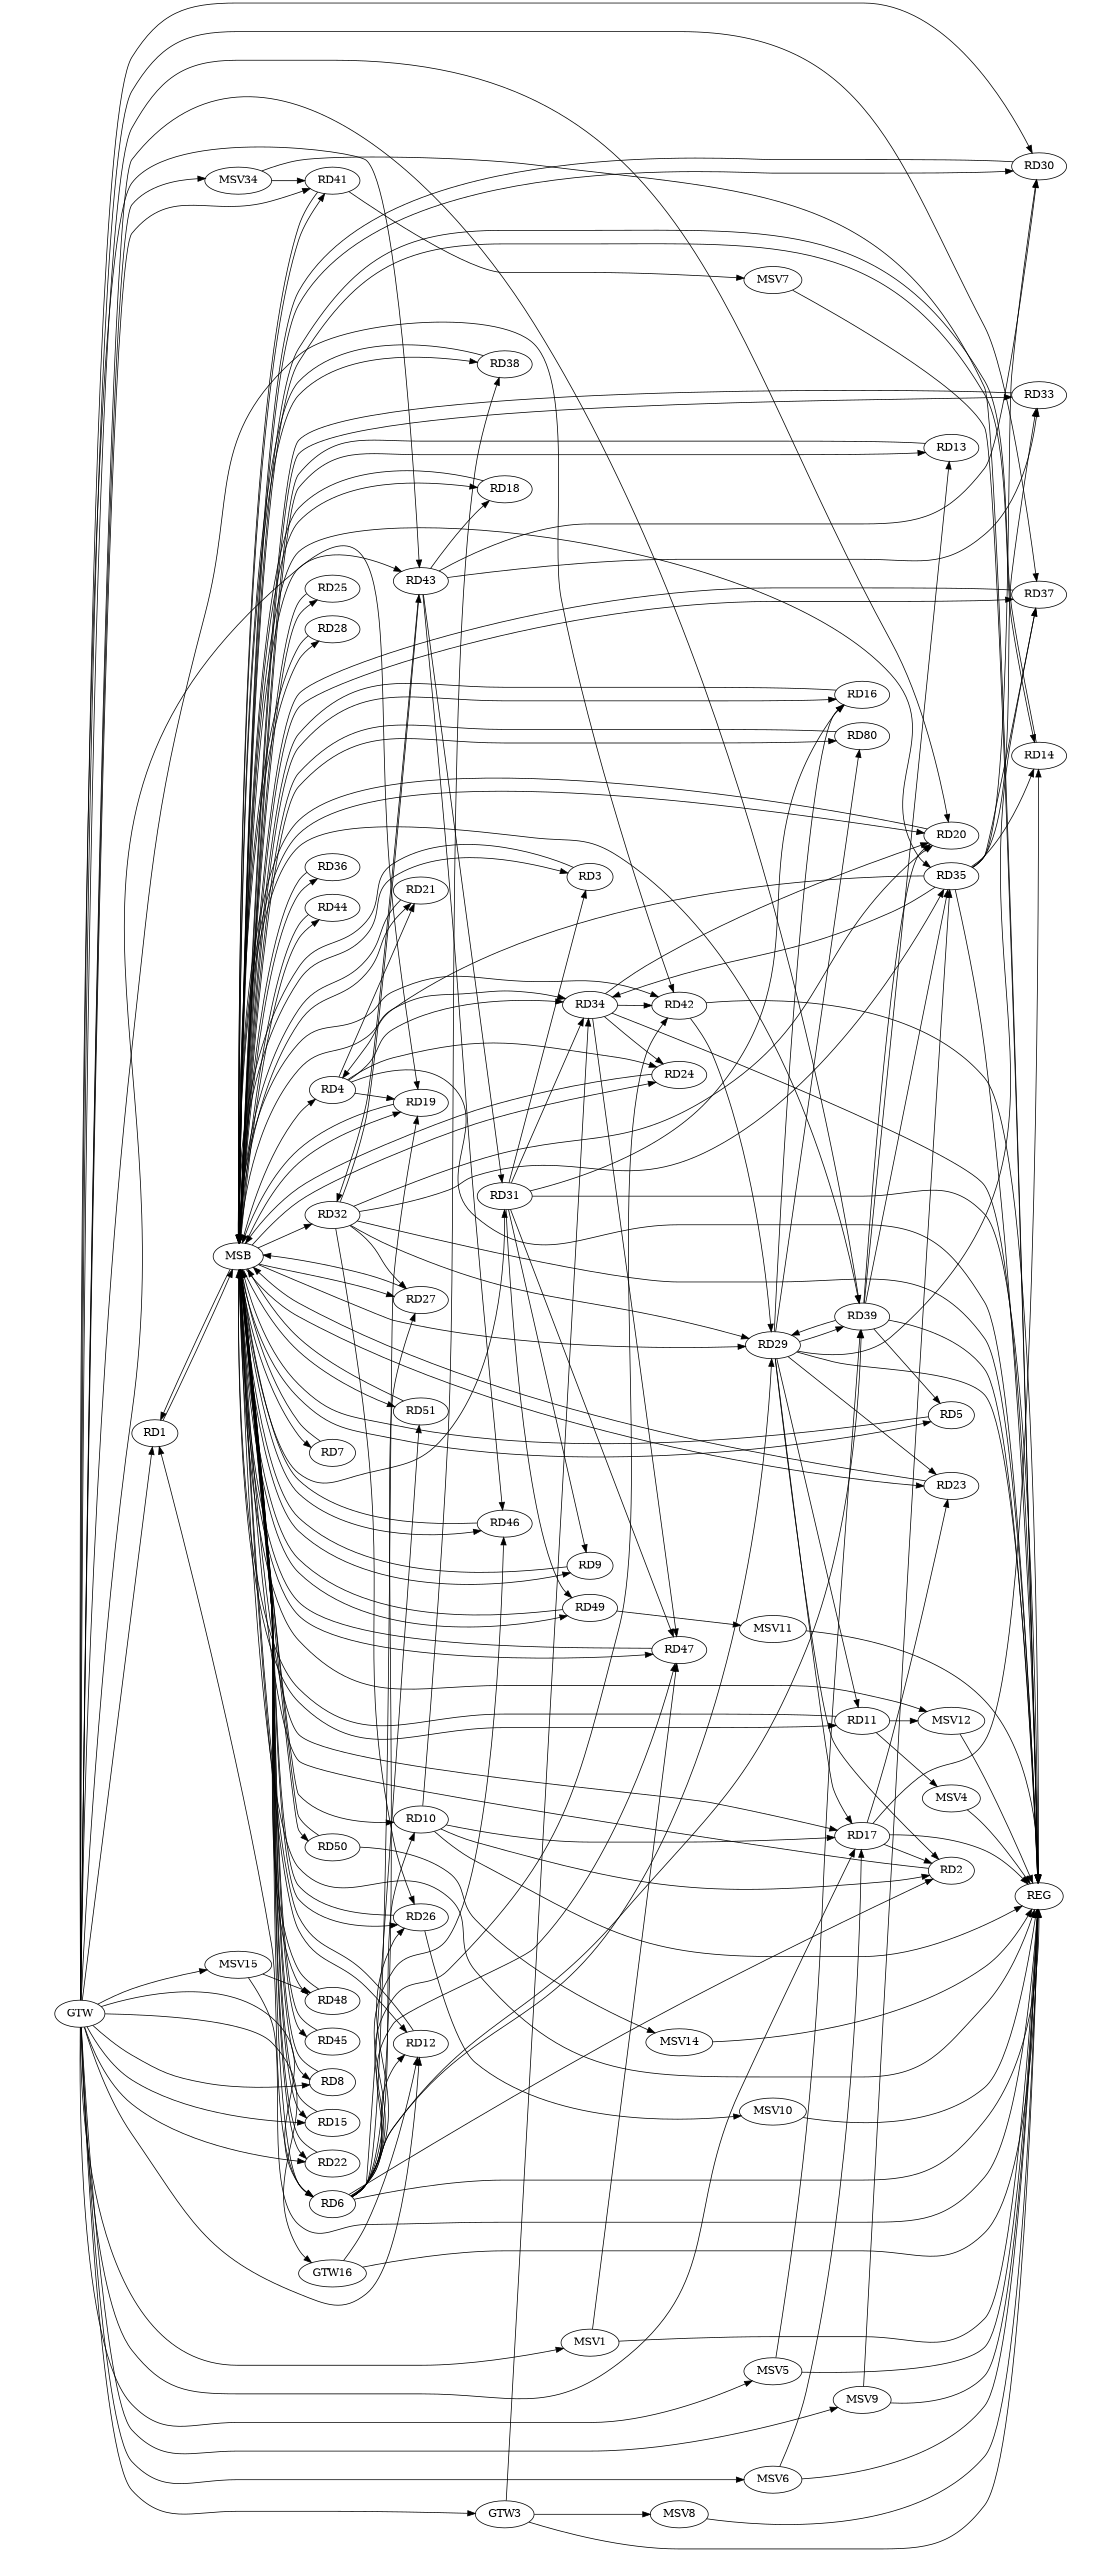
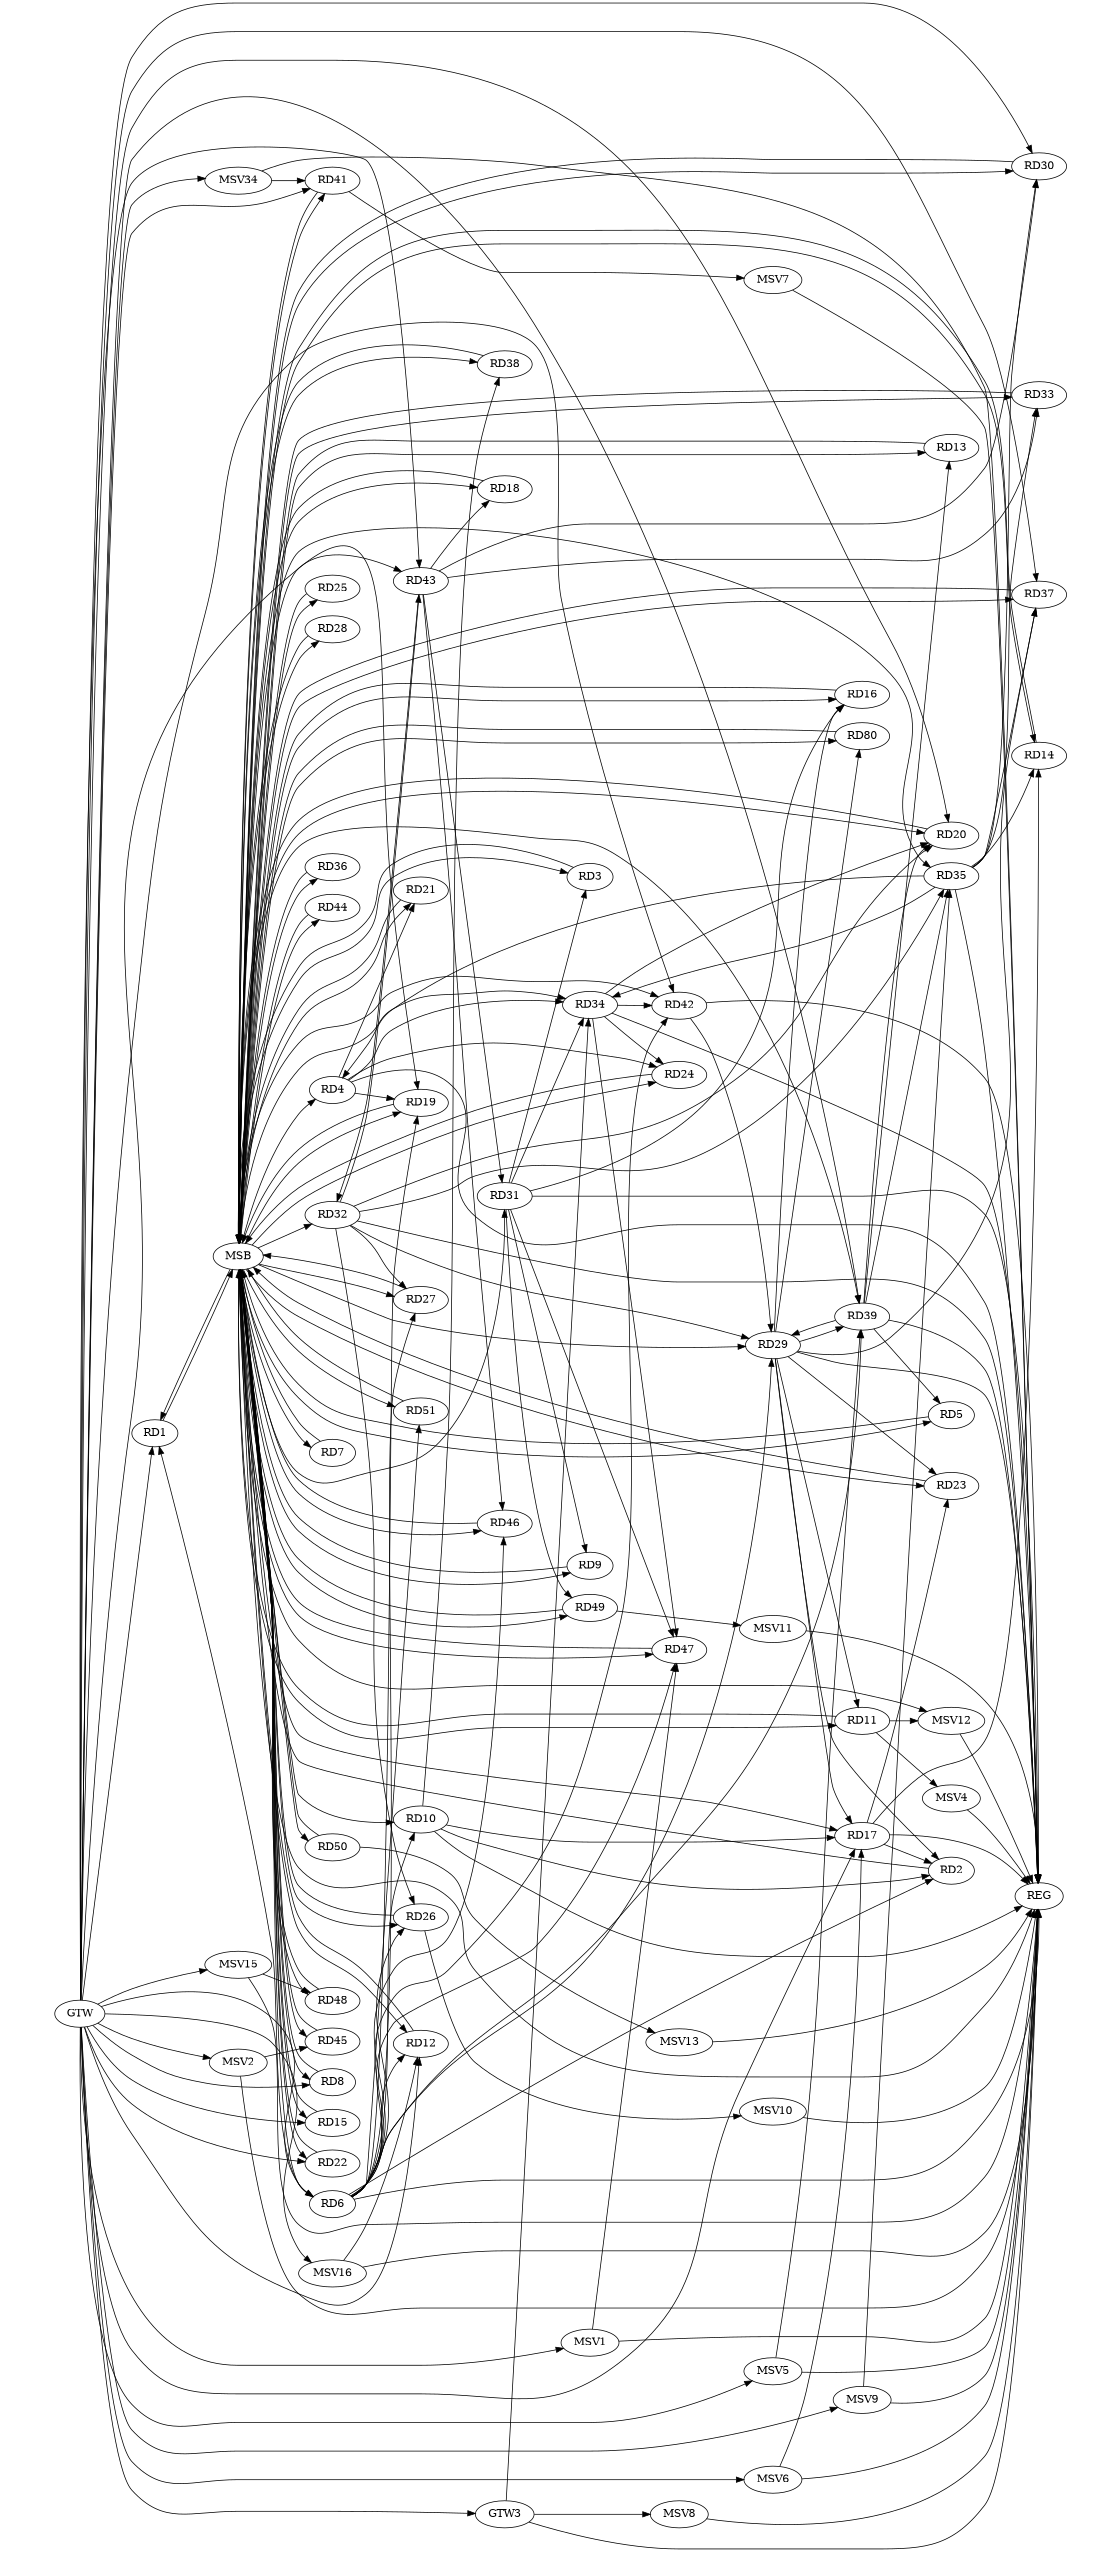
node "MSV14": label "MSV14" -> "MSV13"
node "MSV2": added
node "GTW16": label "GTW16" -> "MSV16"
